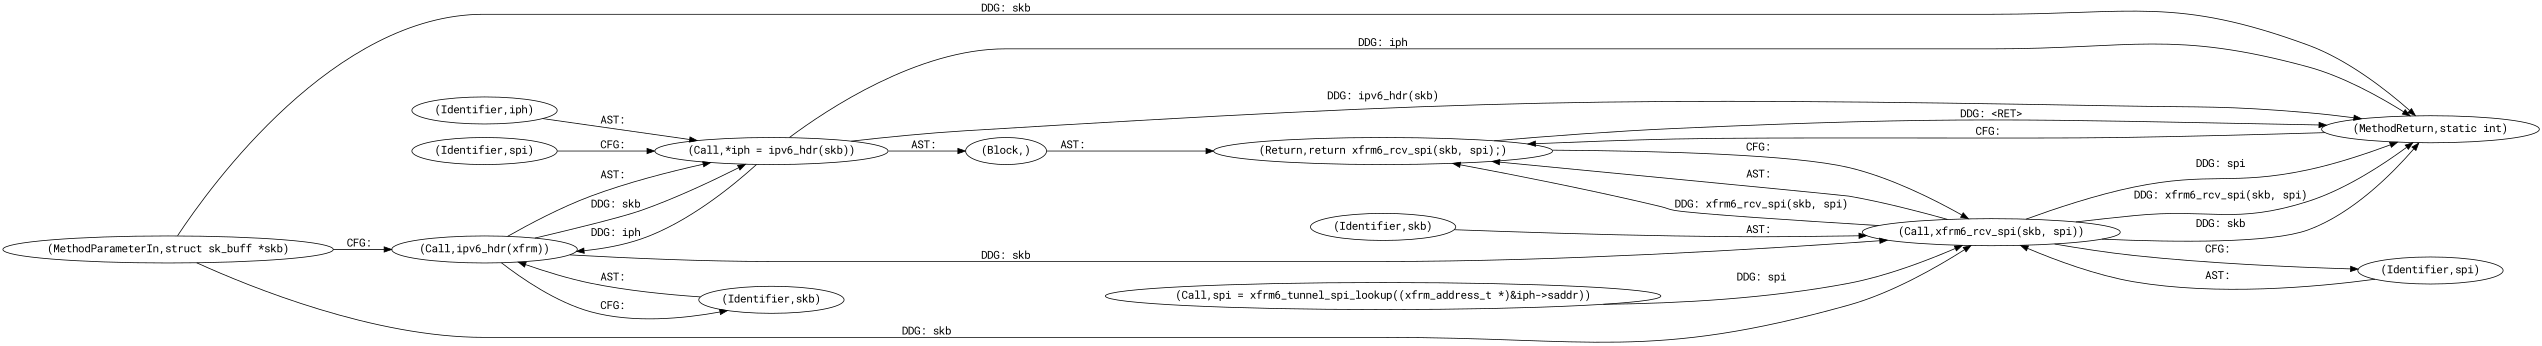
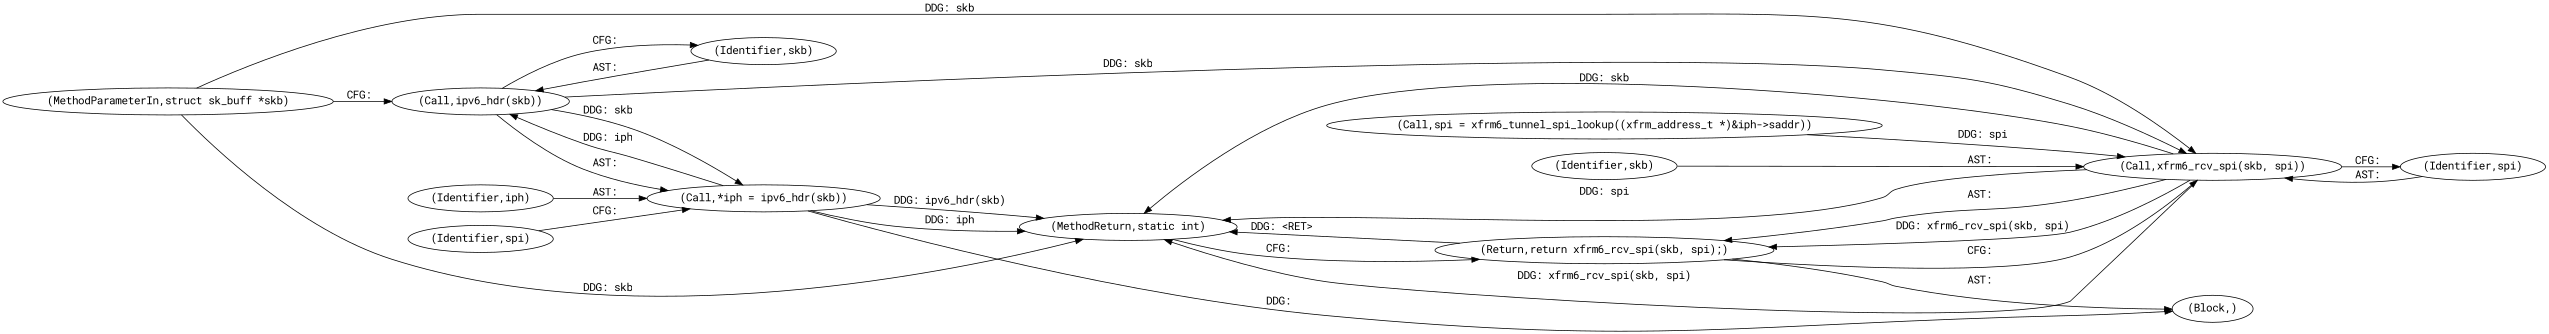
edge "(Call,*iph = ipv6_hdr(skb))" -> "(Block,)": label "AST: " -> "DDG: "
edge "(Block,)" -> "(Return,return xfrm6_rcv_spi(skb, spi);)": reversed
node "(Call,ipv6_hdr(xfrm))": label "(Call,ipv6_hdr(xfrm))" -> "(Call,ipv6_hdr(skb))"
